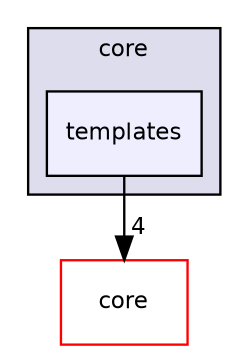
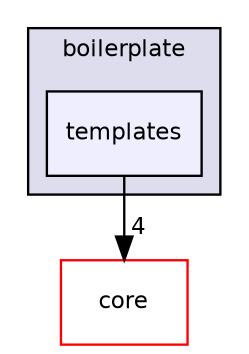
cluster "core": label "core" -> "boilerplate"
